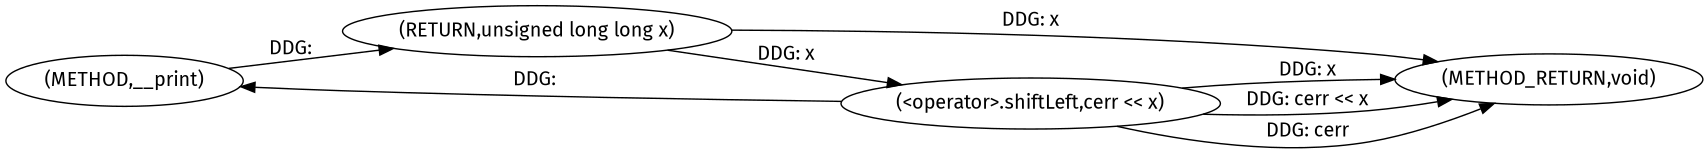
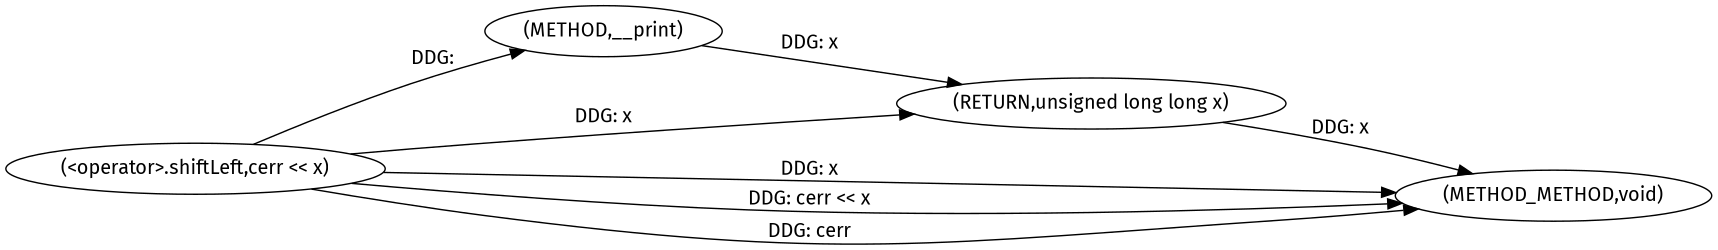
edge "(METHOD,__print)" -> "(RETURN,unsigned long long x)": label "DDG: " -> "DDG: x"
edge "(RETURN,unsigned long long x)" -> "(<operator>.shiftLeft,cerr << x)": reversed
node "(METHOD_RETURN,void)": label "(METHOD_RETURN,void)" -> "(METHOD_METHOD,void)"
